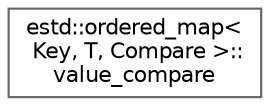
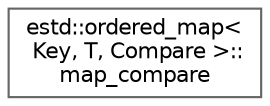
node "estd::ordered_map< Key, T, Compare >:: value_compare": label "estd::ordered_map< Key, T, Compare >:: value_compare" -> "estd::ordered_map< Key, T, Compare >:: map_compare"
